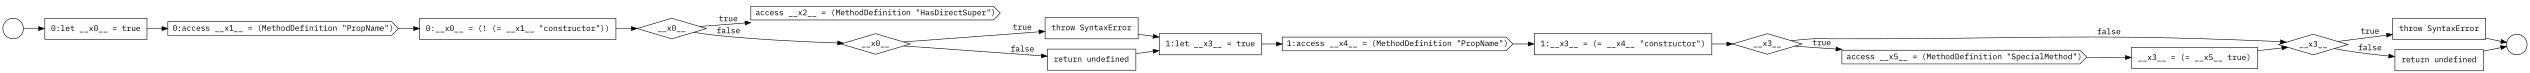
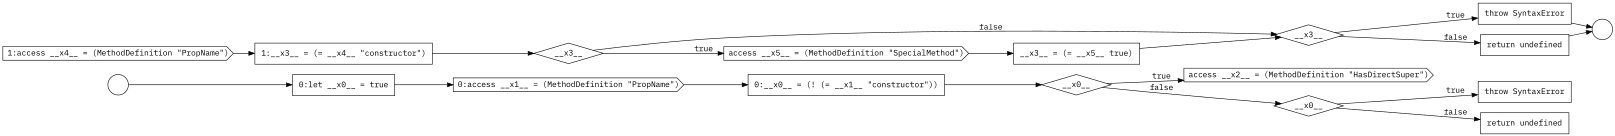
node "1:let __x3__ = true": removed
